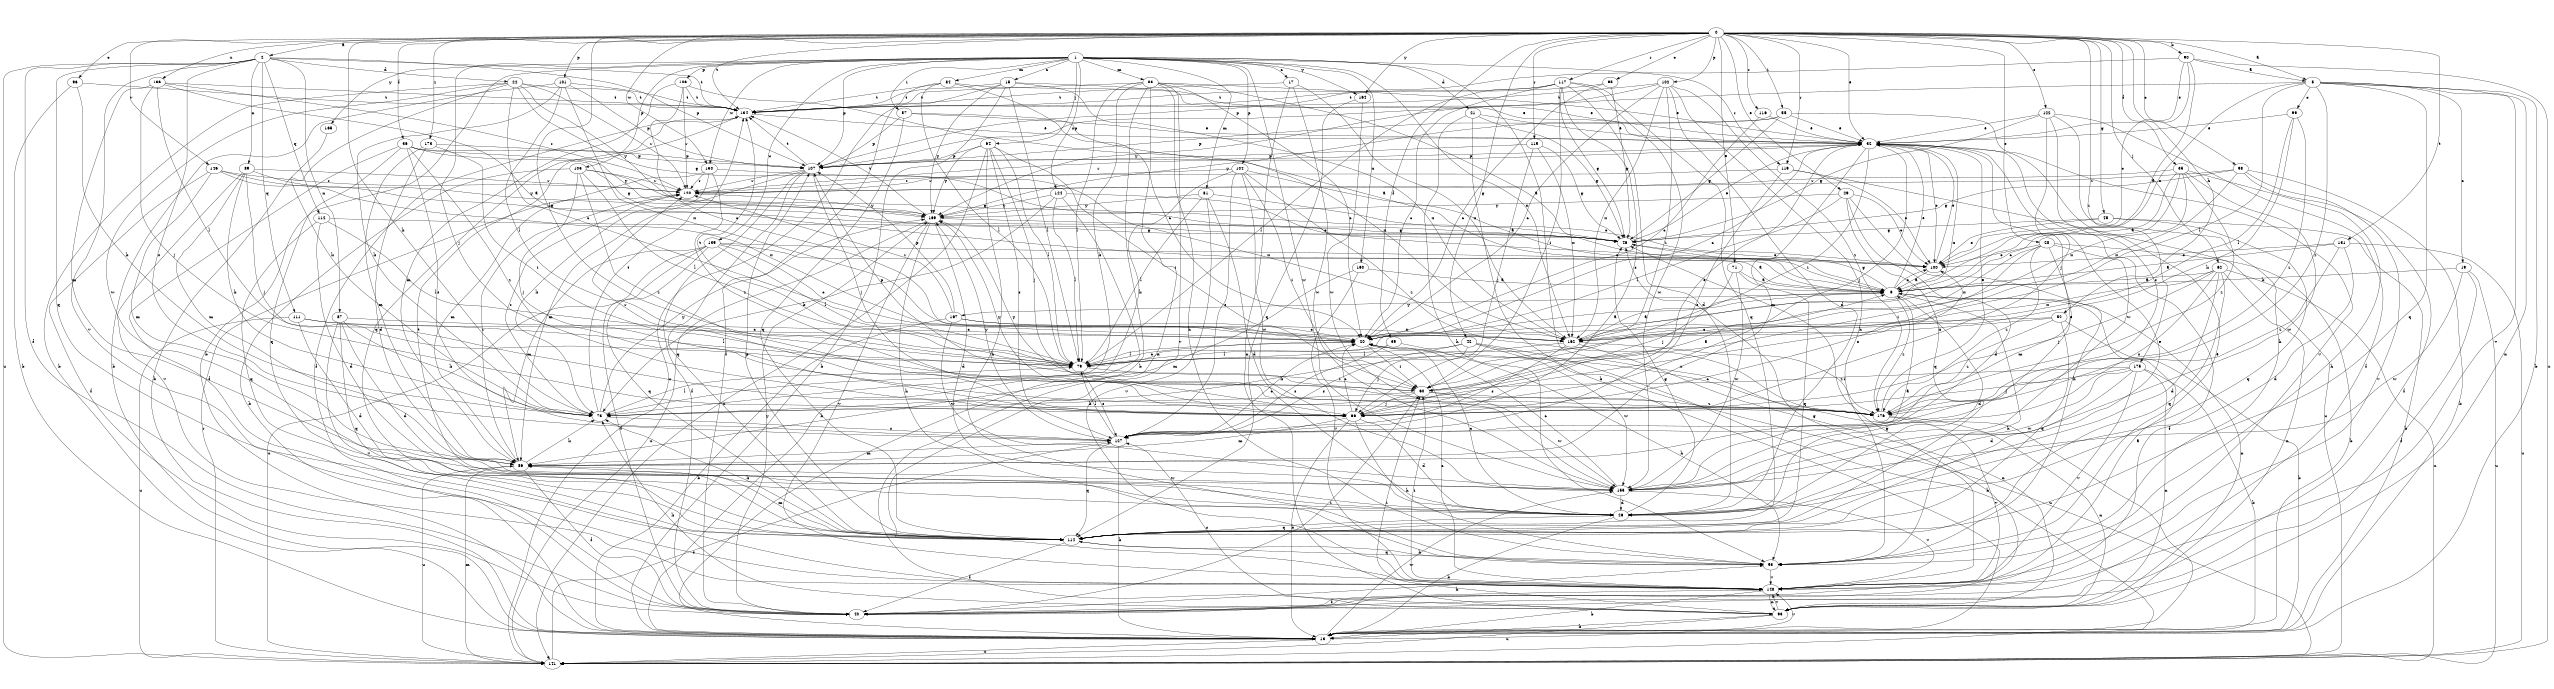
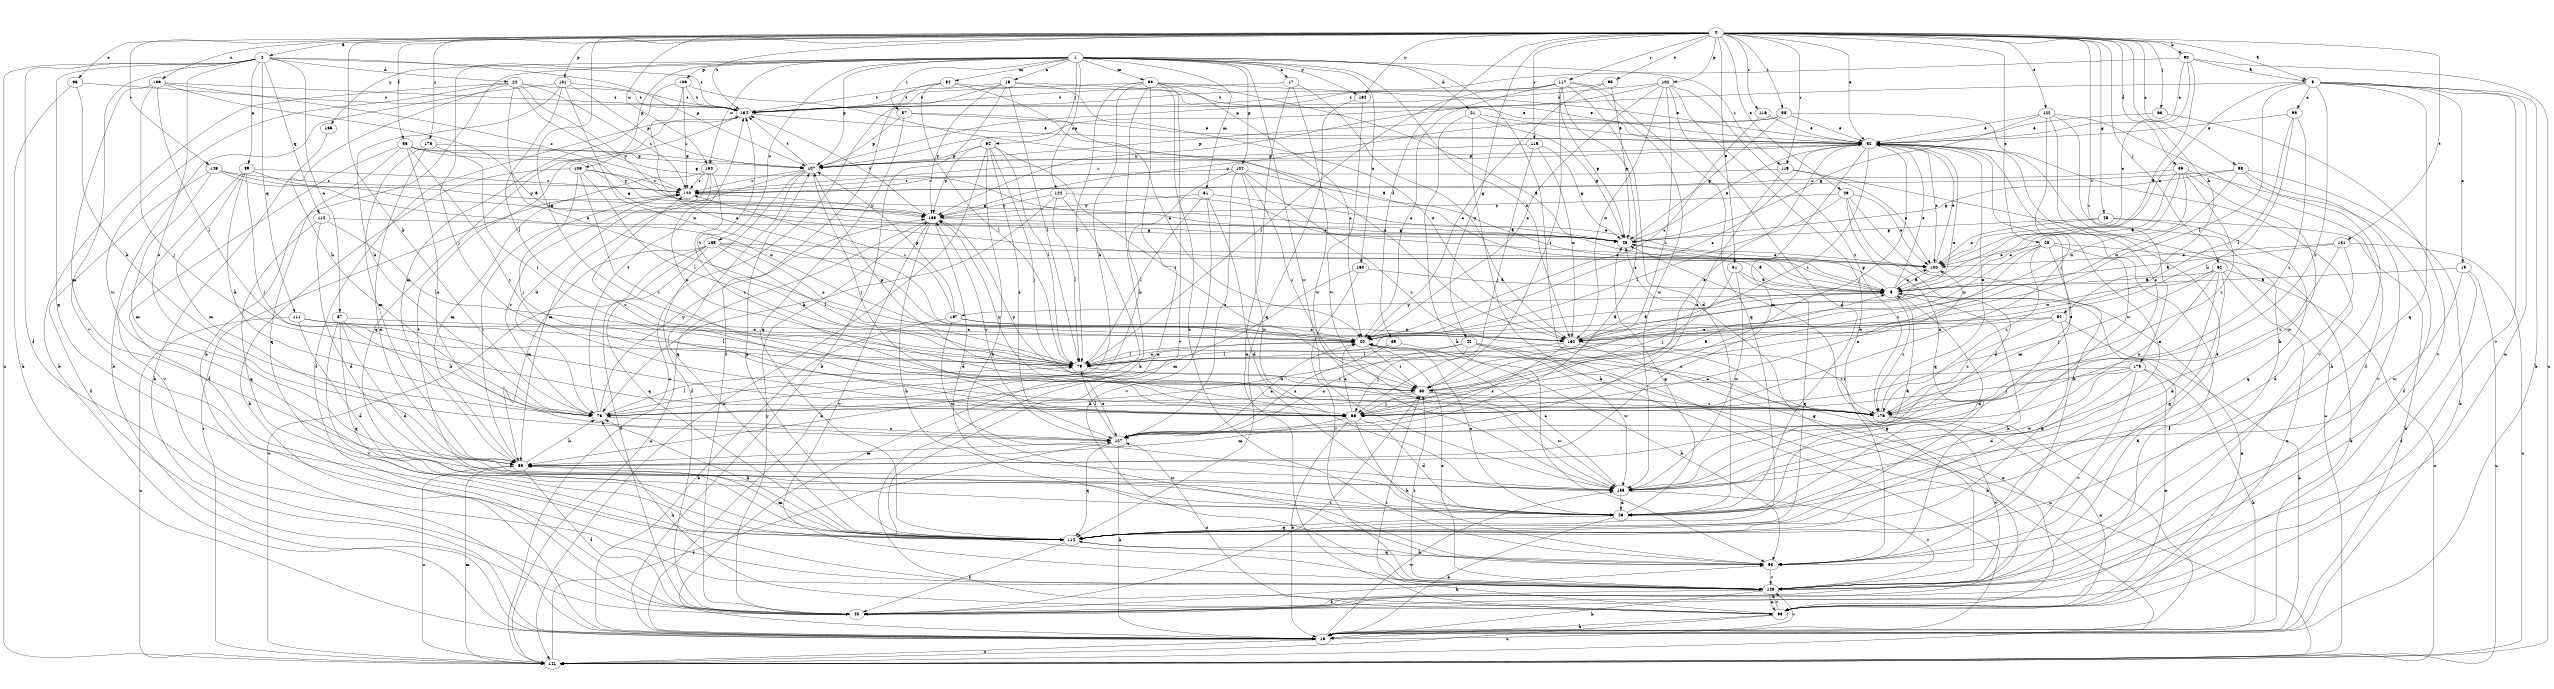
node "63": added
edge "150" -> "162": now "150" -> "60"
node "71": label "71" -> "31"
edge "19" -> "6": label "k" -> "a"
